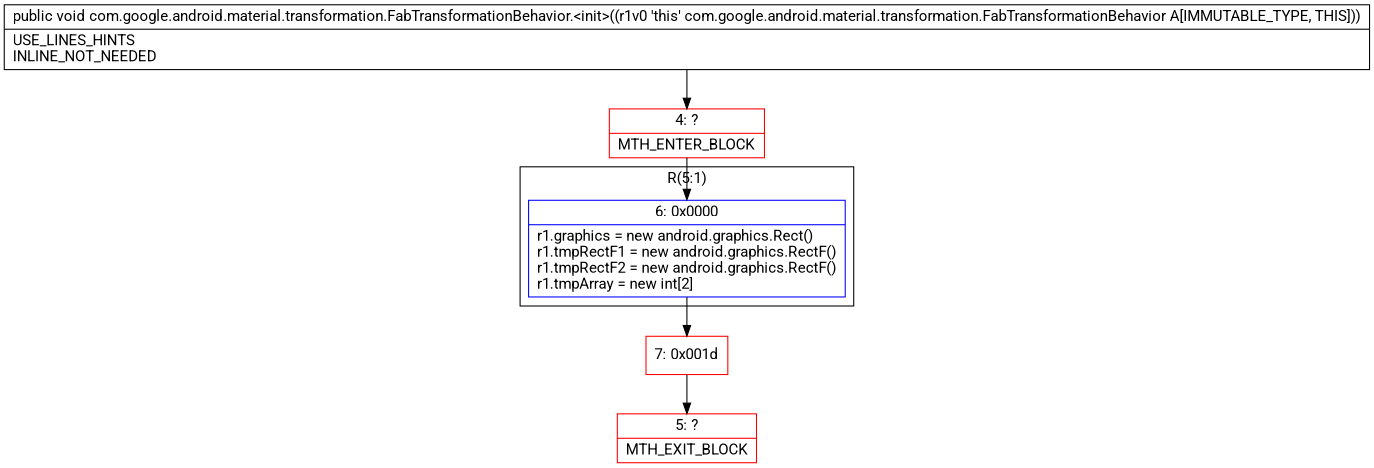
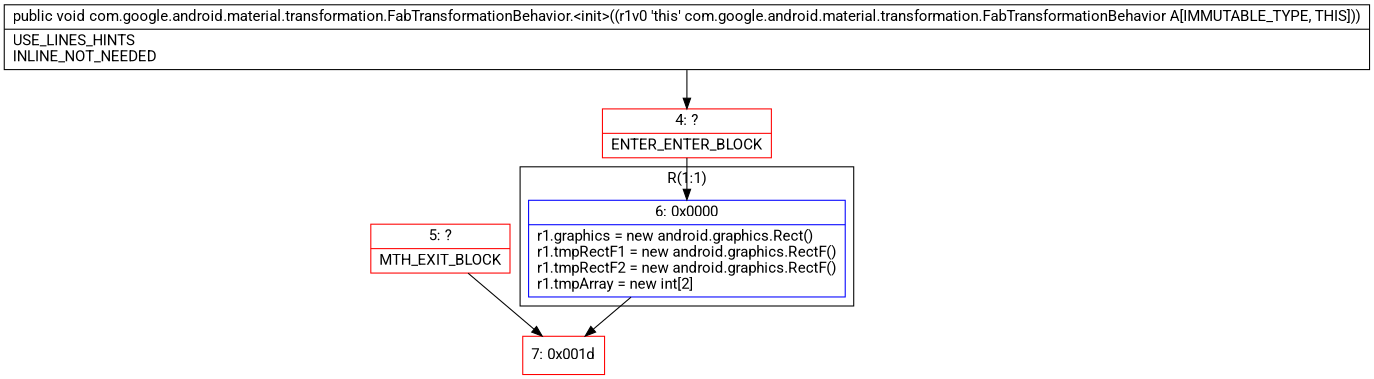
node "4: ?": text "MTH_ENTER_BLOCK" -> "ENTER_ENTER_BLOCK"
cluster "R(5:1)": label "R(5:1)" -> "R(1:1)"
edge "7: 0x001d" -> "5: ?": reversed
